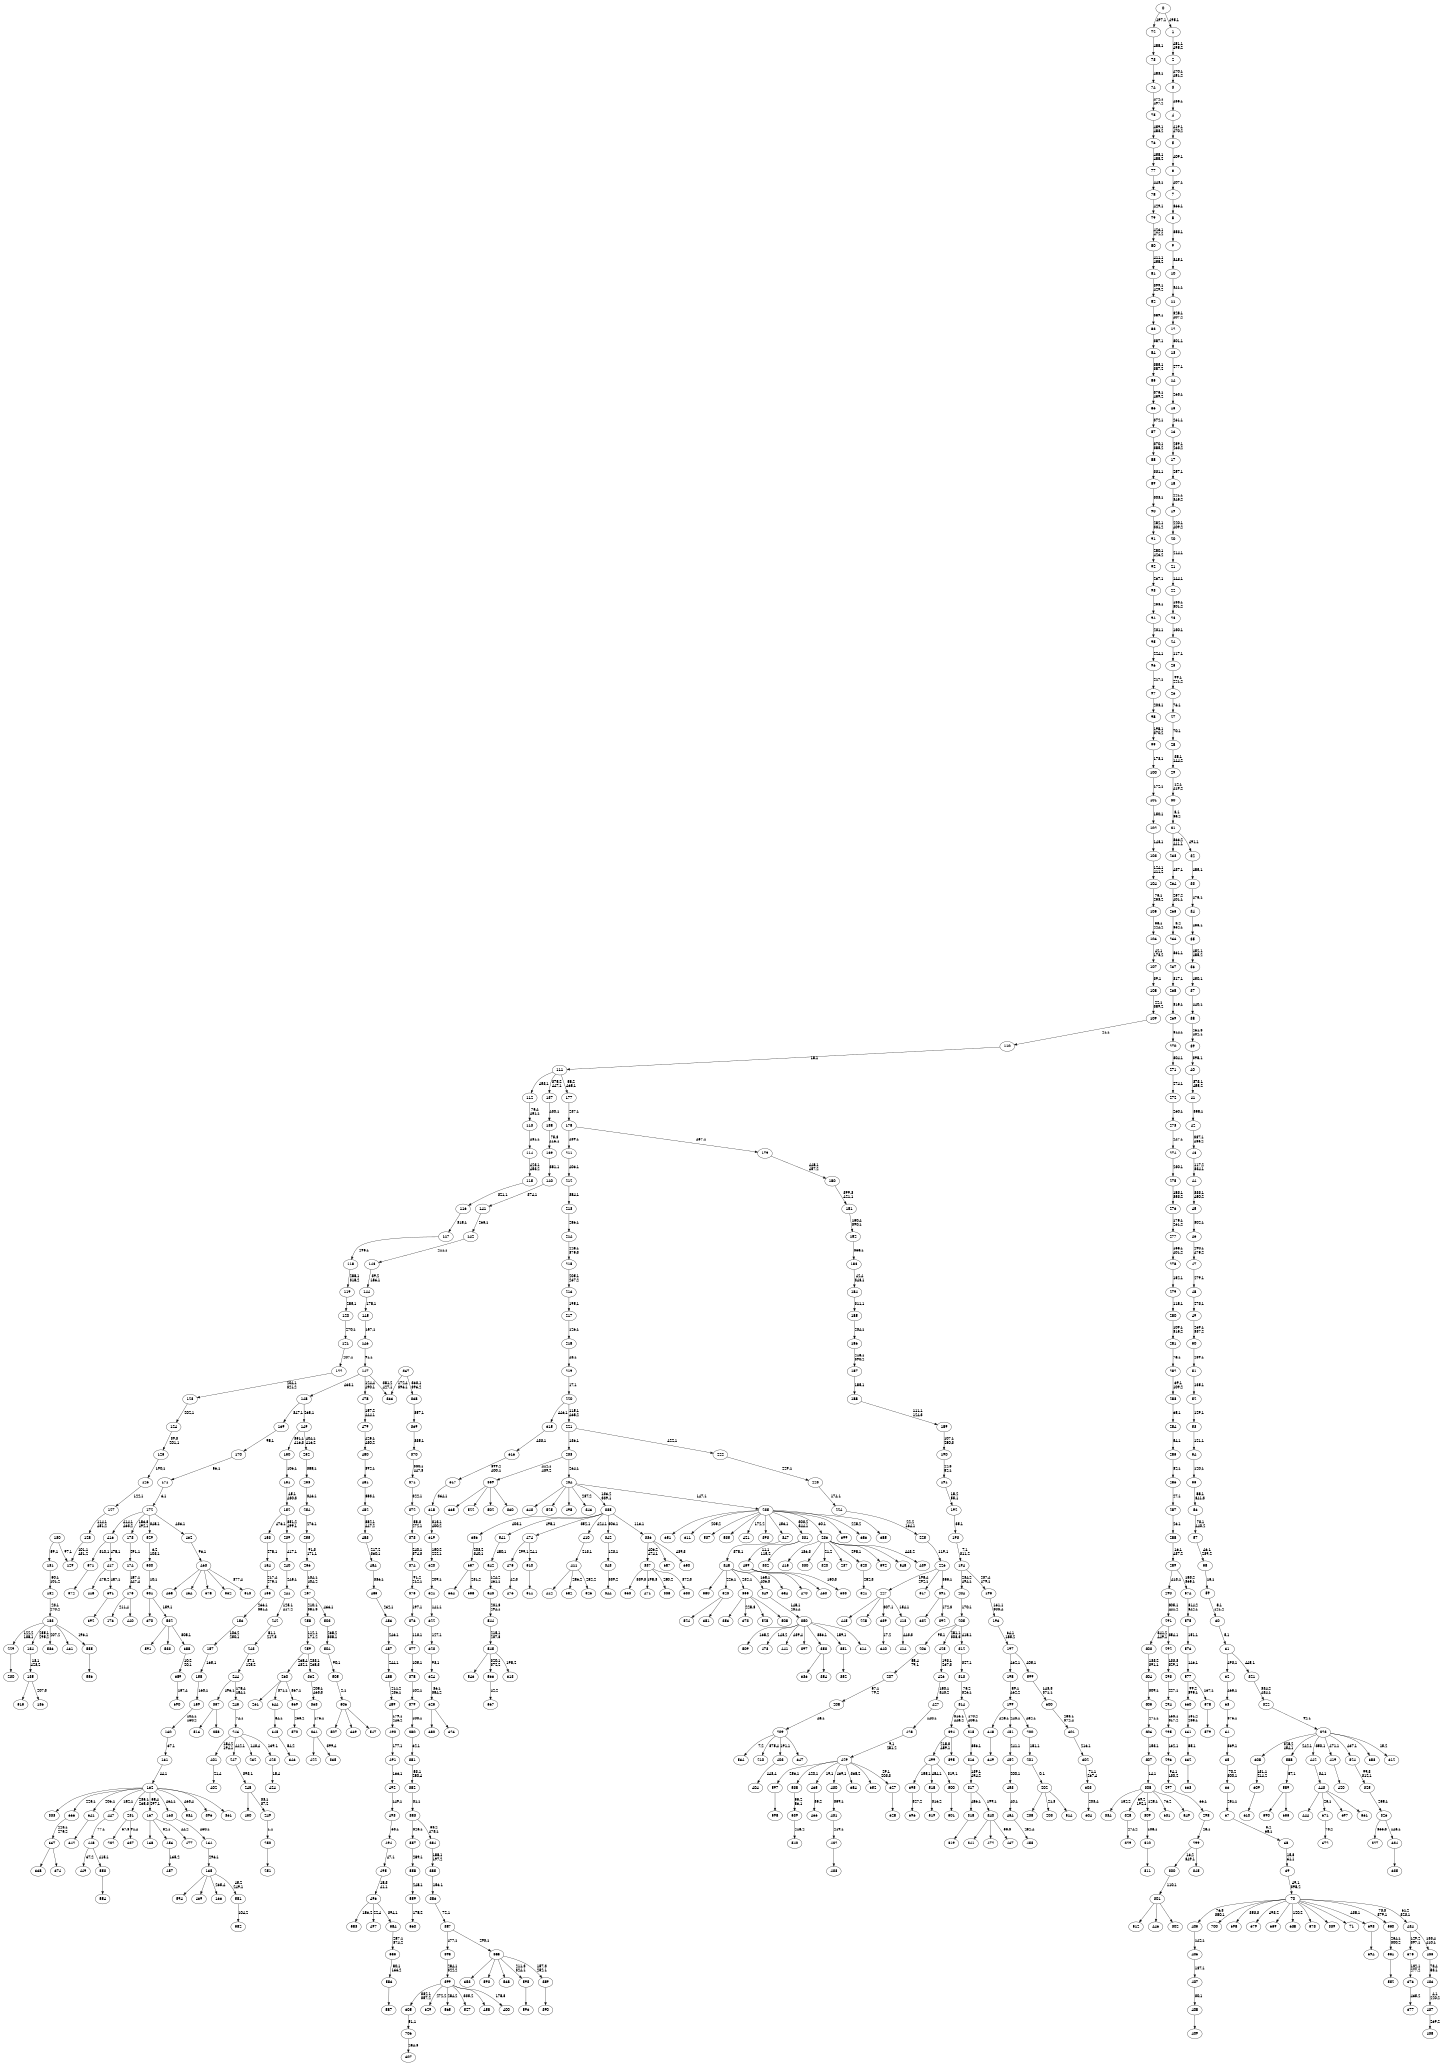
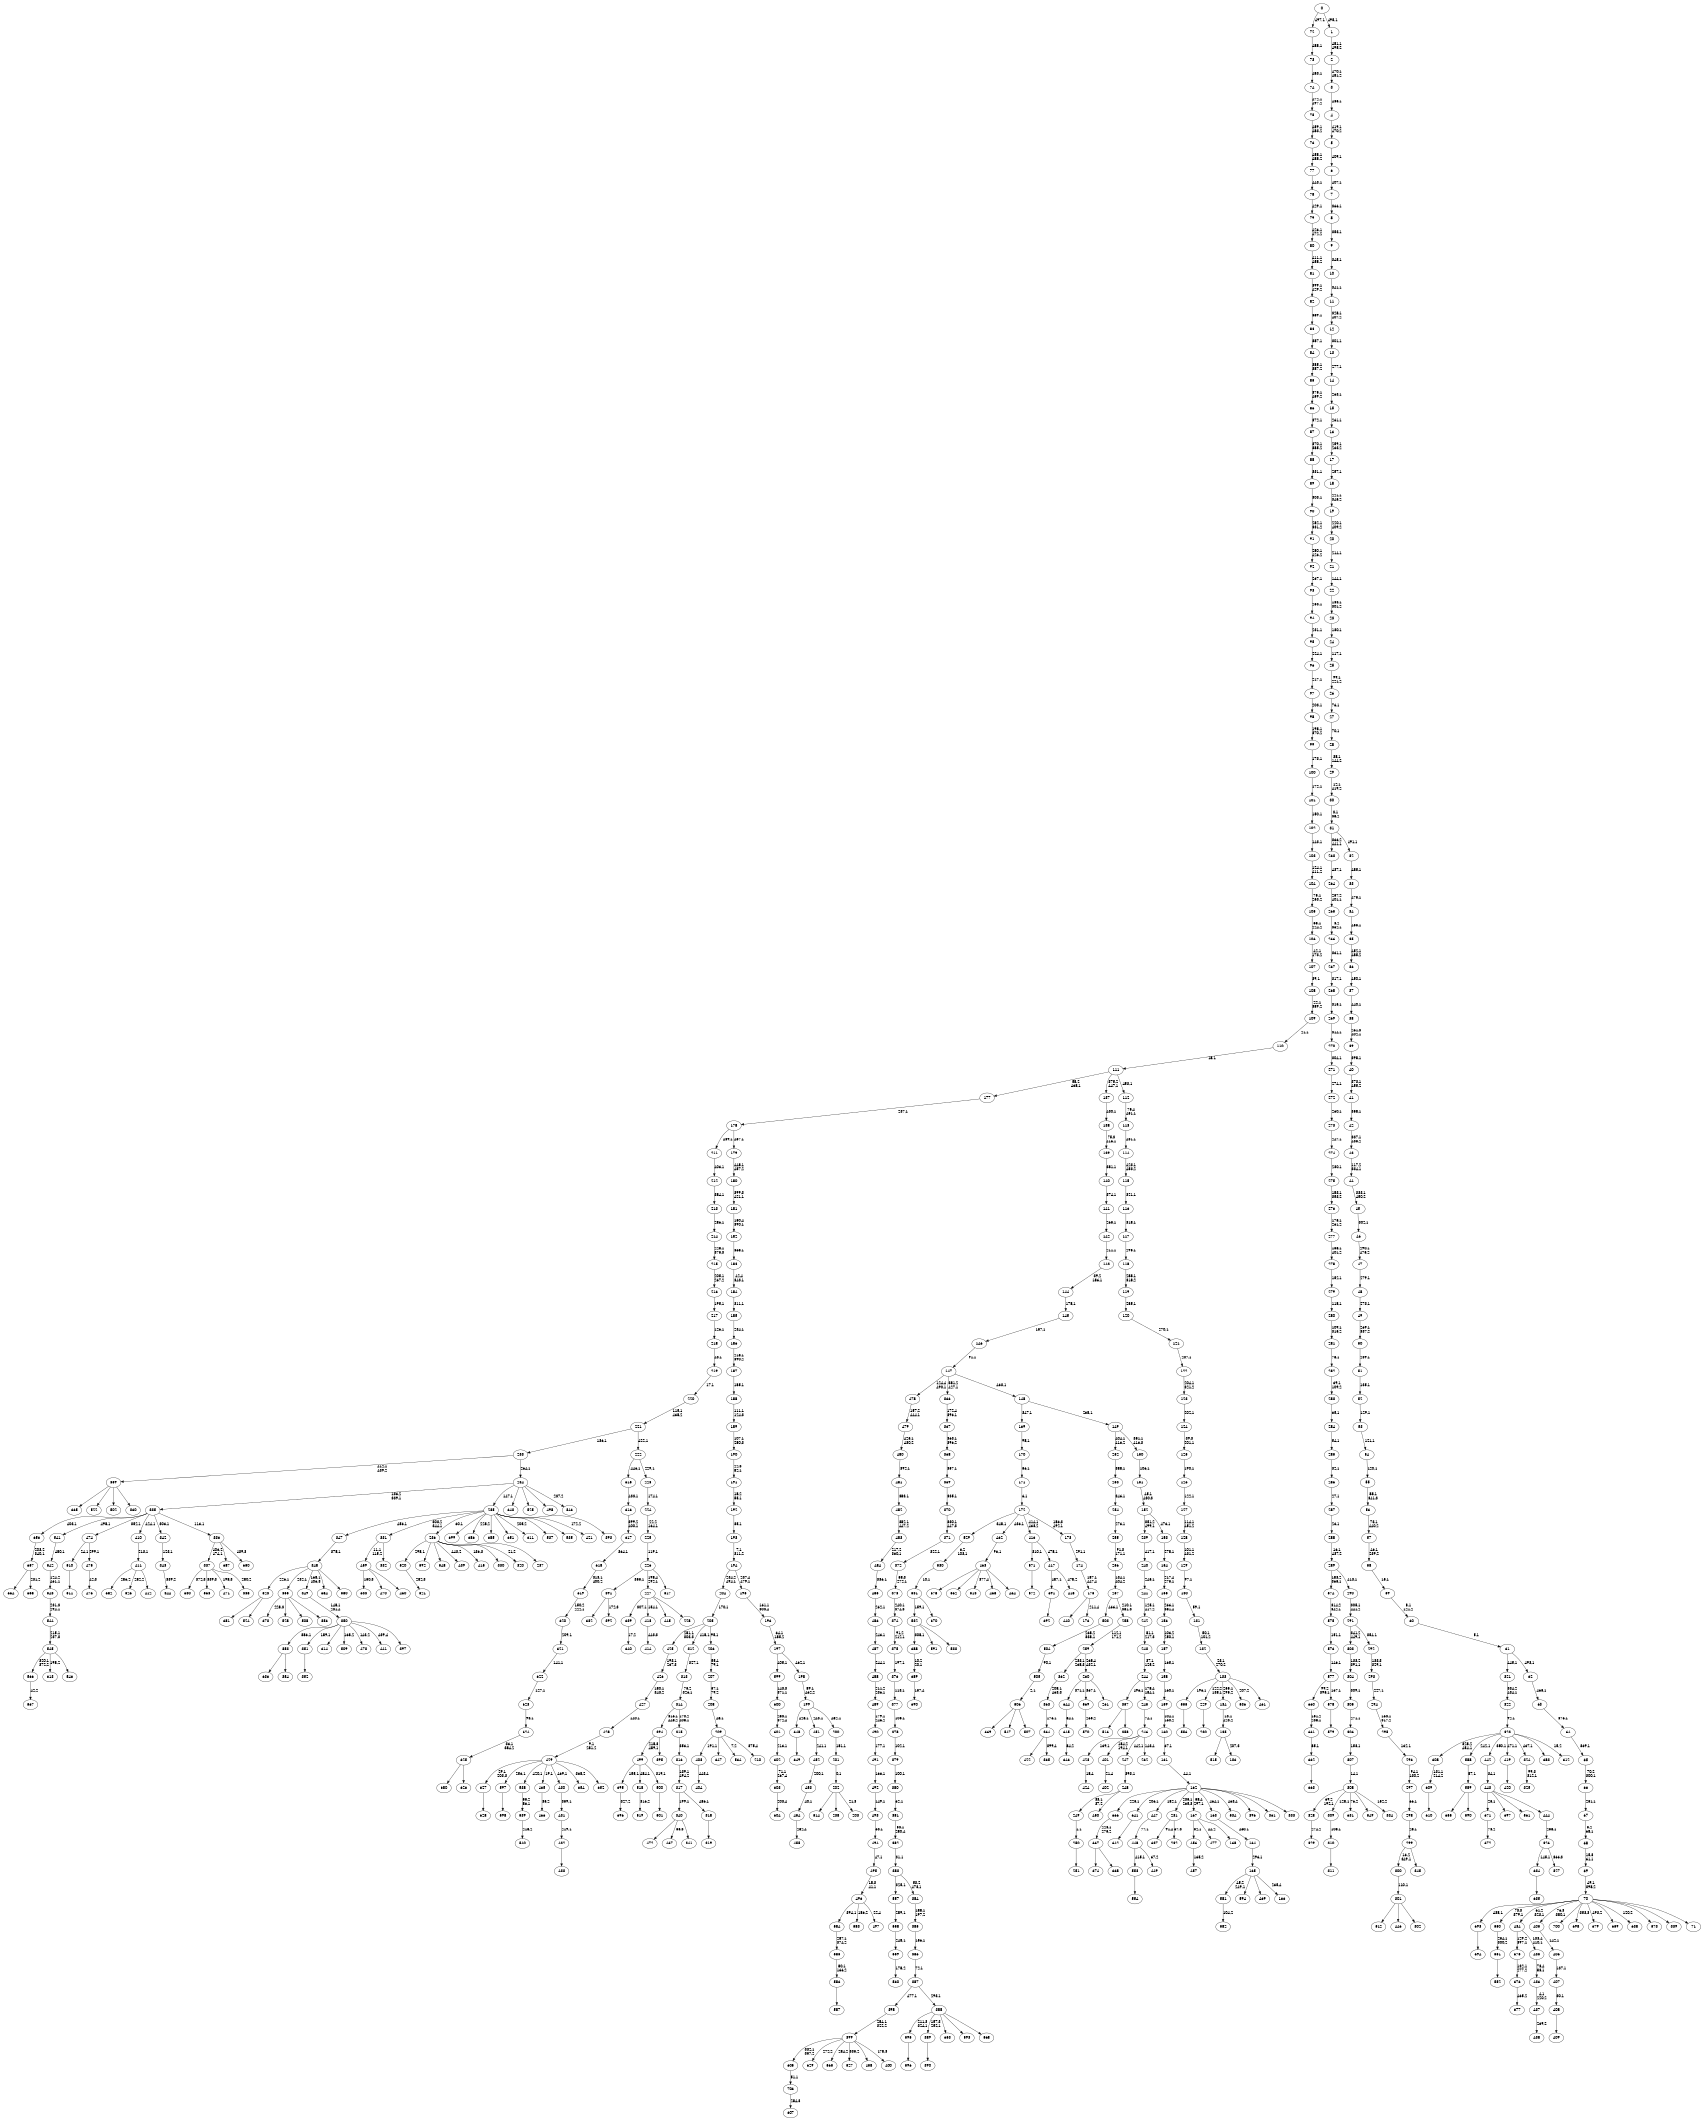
edge "367" -> "366": reversed
edge "220" -> "615": now "222" -> "615"
edge "130" -> "129": reversed
edge "325" -> "326": now "444" -> "326"
